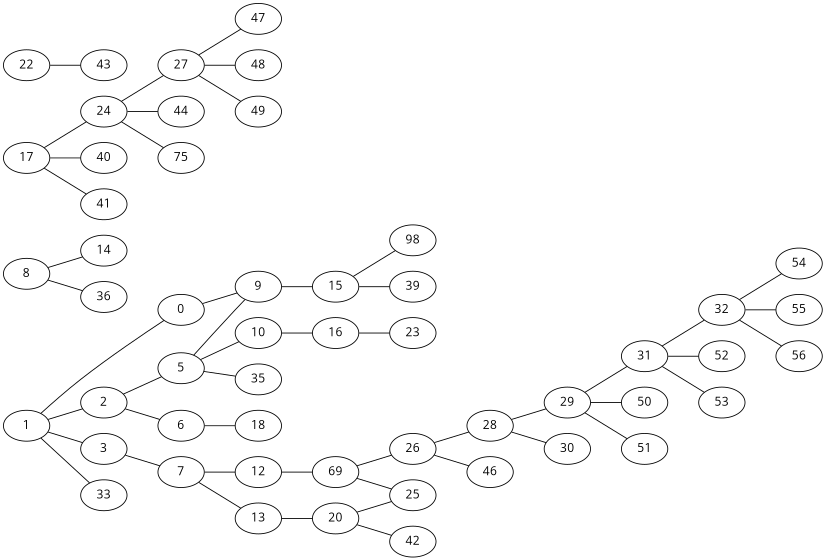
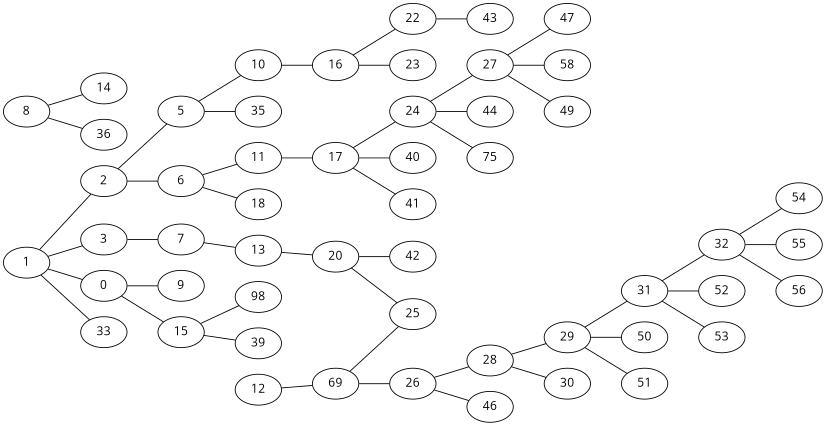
edge "22" -- "16": added
node "48": label "48" -> "58"
node "11": added
edge "9" -- "15": now "0" -- "15"
edge "9" -- "5": removed
edge "7" -- "12": removed
